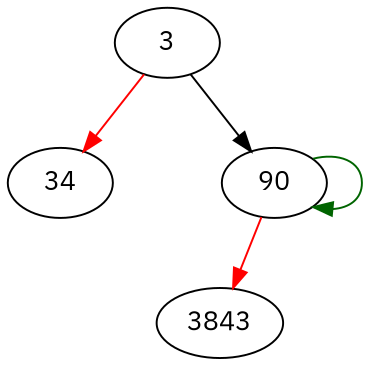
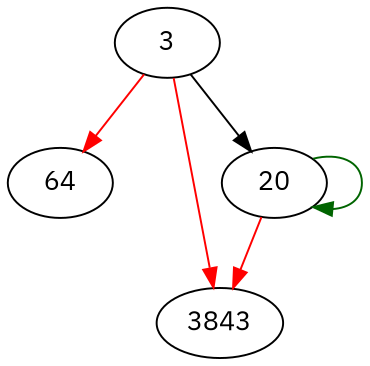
edge "3" -> "3843": added
node "34": label "34" -> "64"
node "90": label "90" -> "20"
